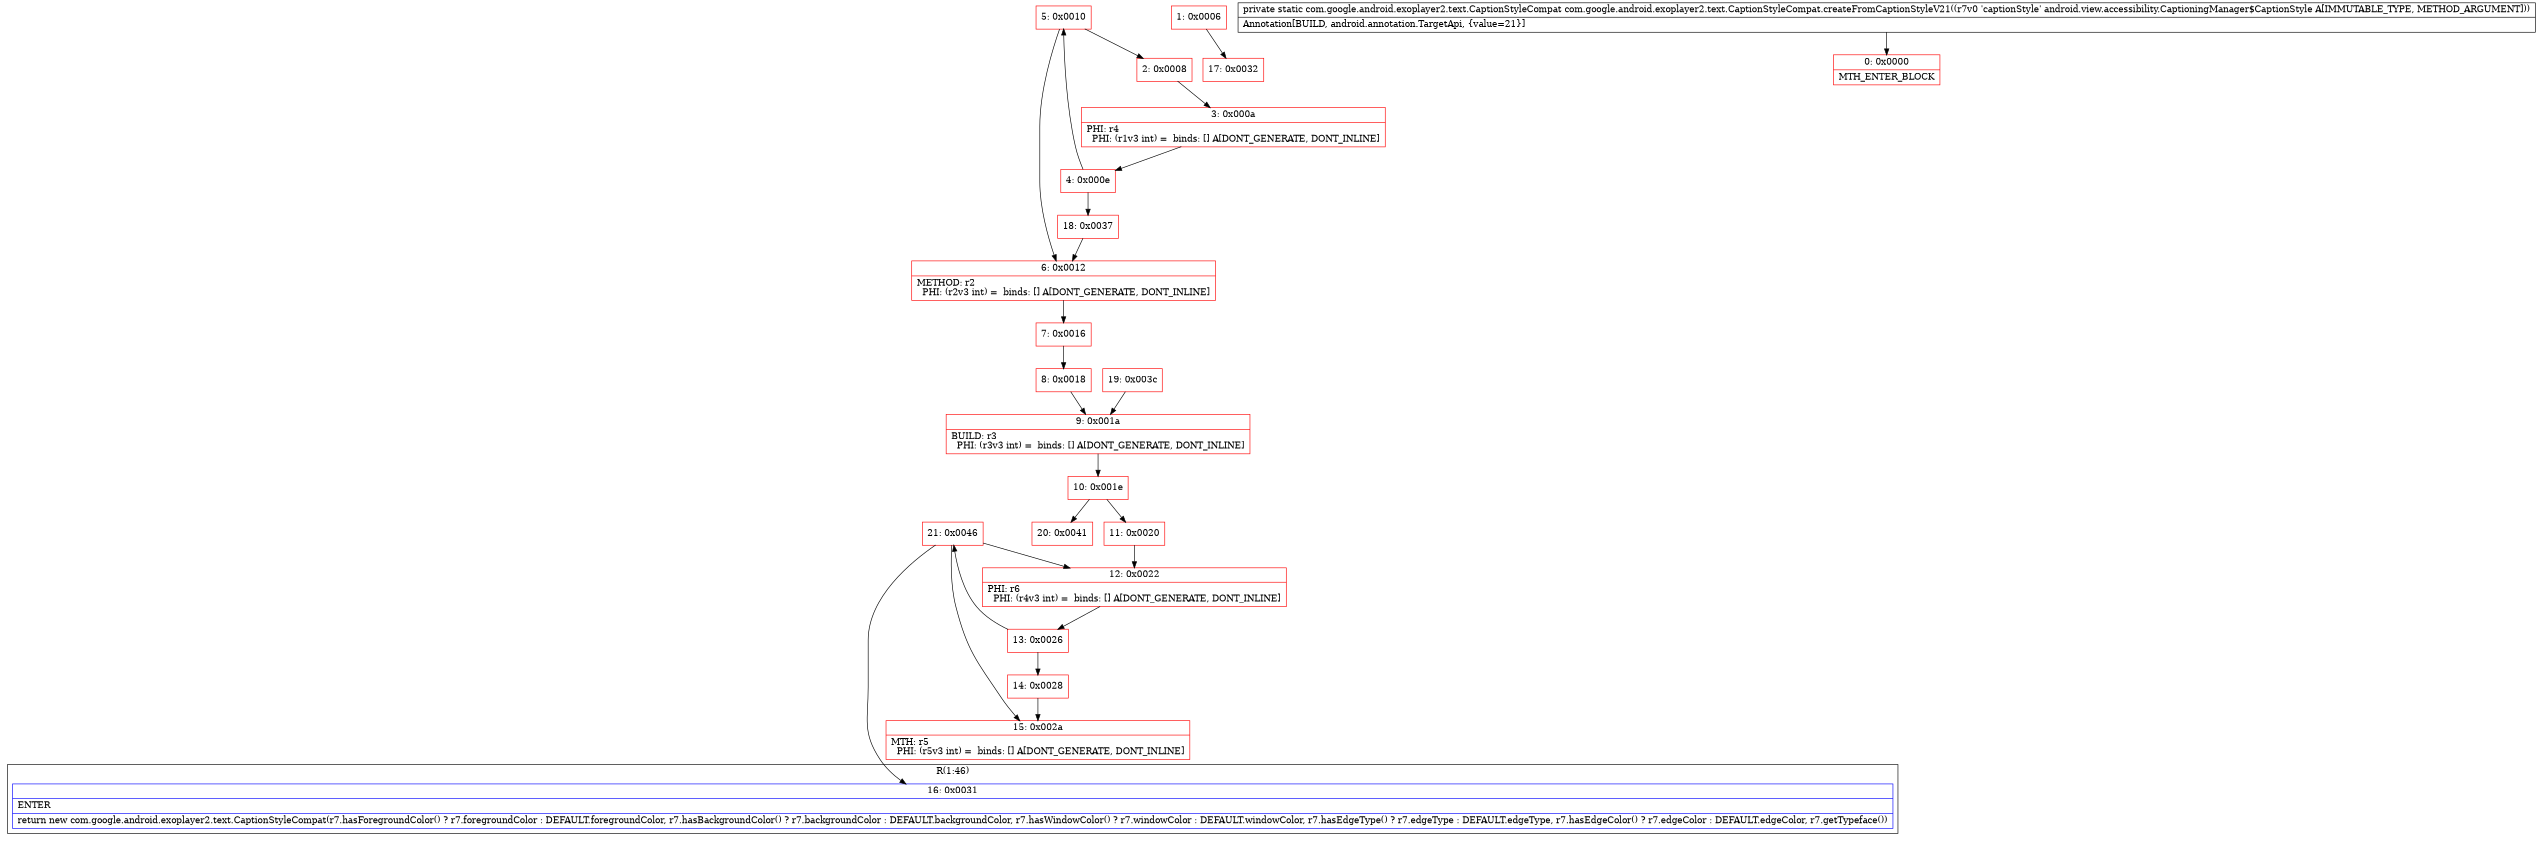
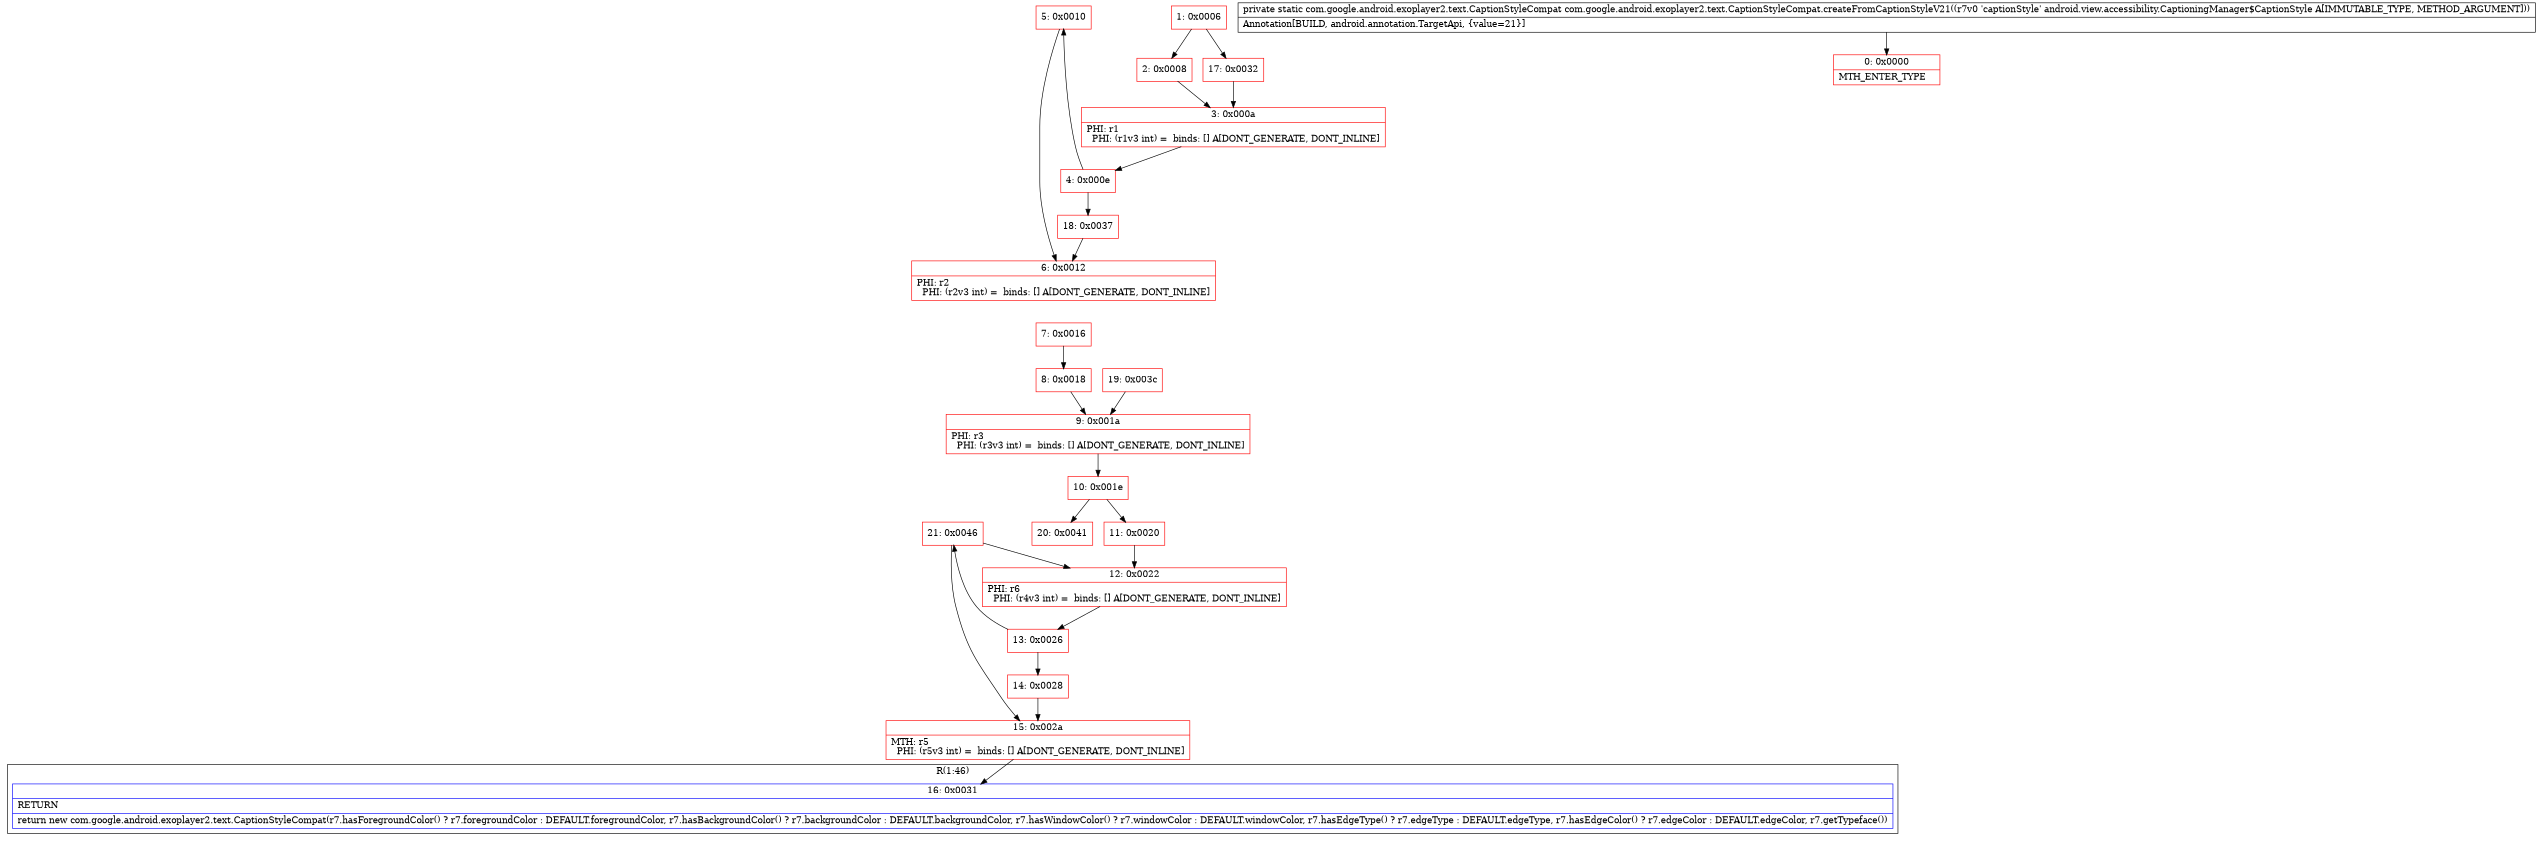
edge "5: 0x0010" -> "2: 0x0008": now "1: 0x0006" -> "2: 0x0008"
node "0: 0x0000": text "MTH_ENTER_BLOCK" -> "MTH_ENTER_TYPE"
edge "17: 0x0032" -> "3: 0x000a": added
node "3: 0x000a": text "PHI: r4" -> "PHI: r1"
node "6: 0x0012": text "METHOD: r2" -> "PHI: r2"
edge "6: 0x0012" -> "7: 0x0016": removed
node "9: 0x001a": text "BUILD: r3" -> "PHI: r3"
edge "21: 0x0046" -> "16: 0x0031": now "15: 0x002a" -> "16: 0x0031"
node "16: 0x0031": text "ENTER" -> "RETURN"
